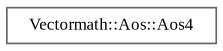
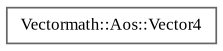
node "Vectormath::Aos::Aos4": label "Vectormath::Aos::Aos4" -> "Vectormath::Aos::Vector4"
